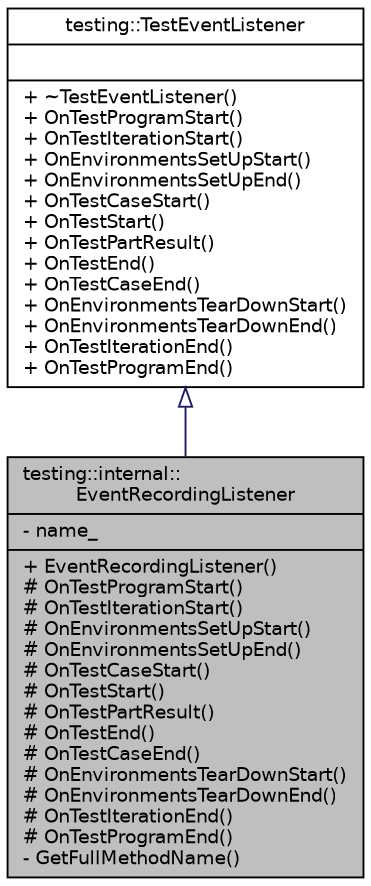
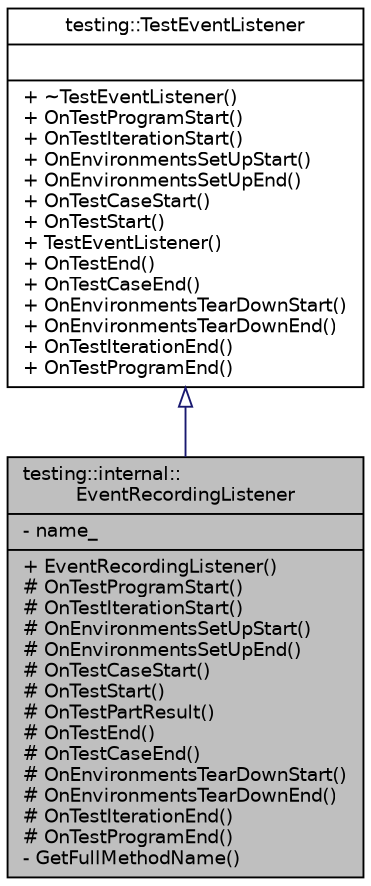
node "testing::TestEventListener": text "+ OnTestPartResult()" -> "+ TestEventListener()"
